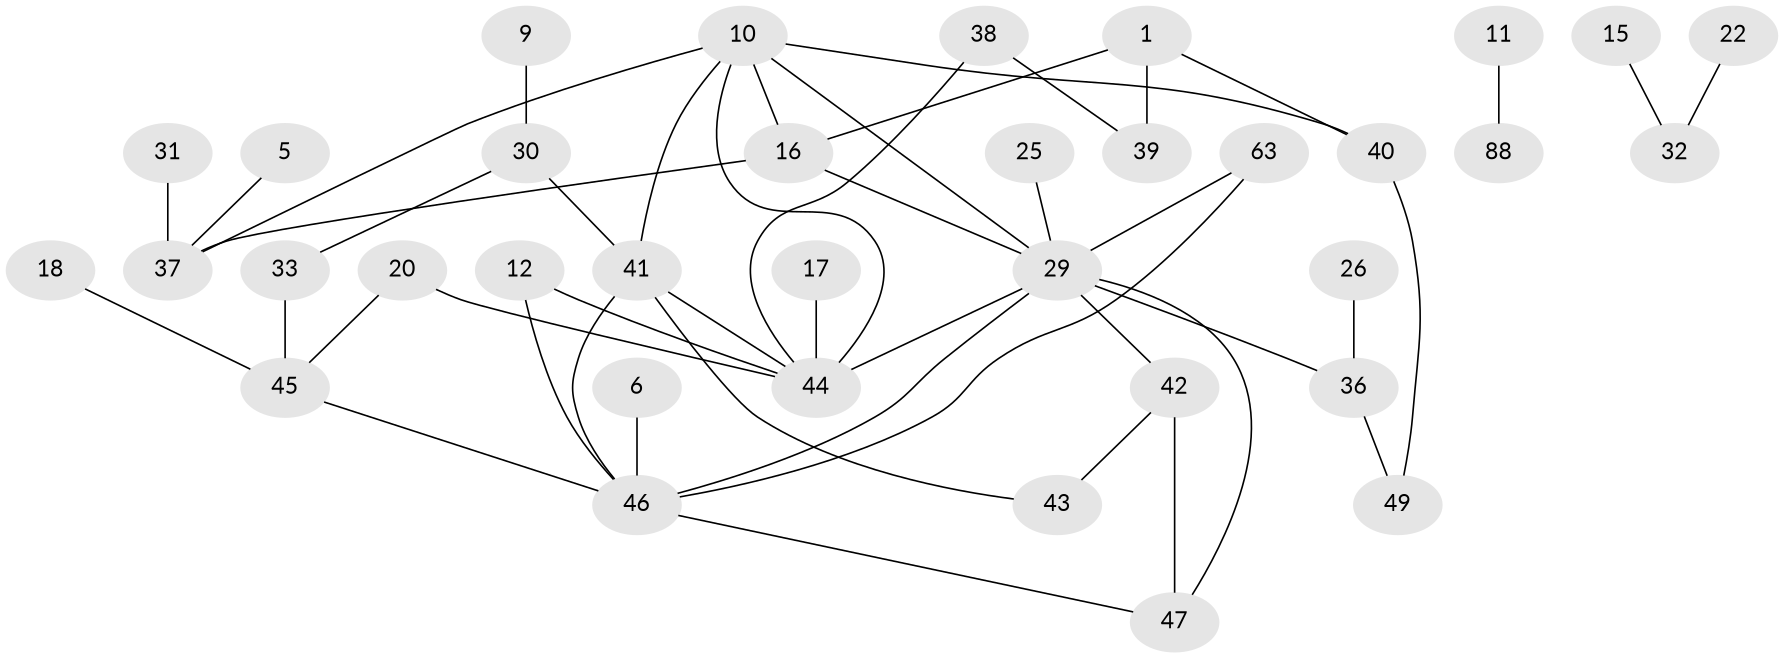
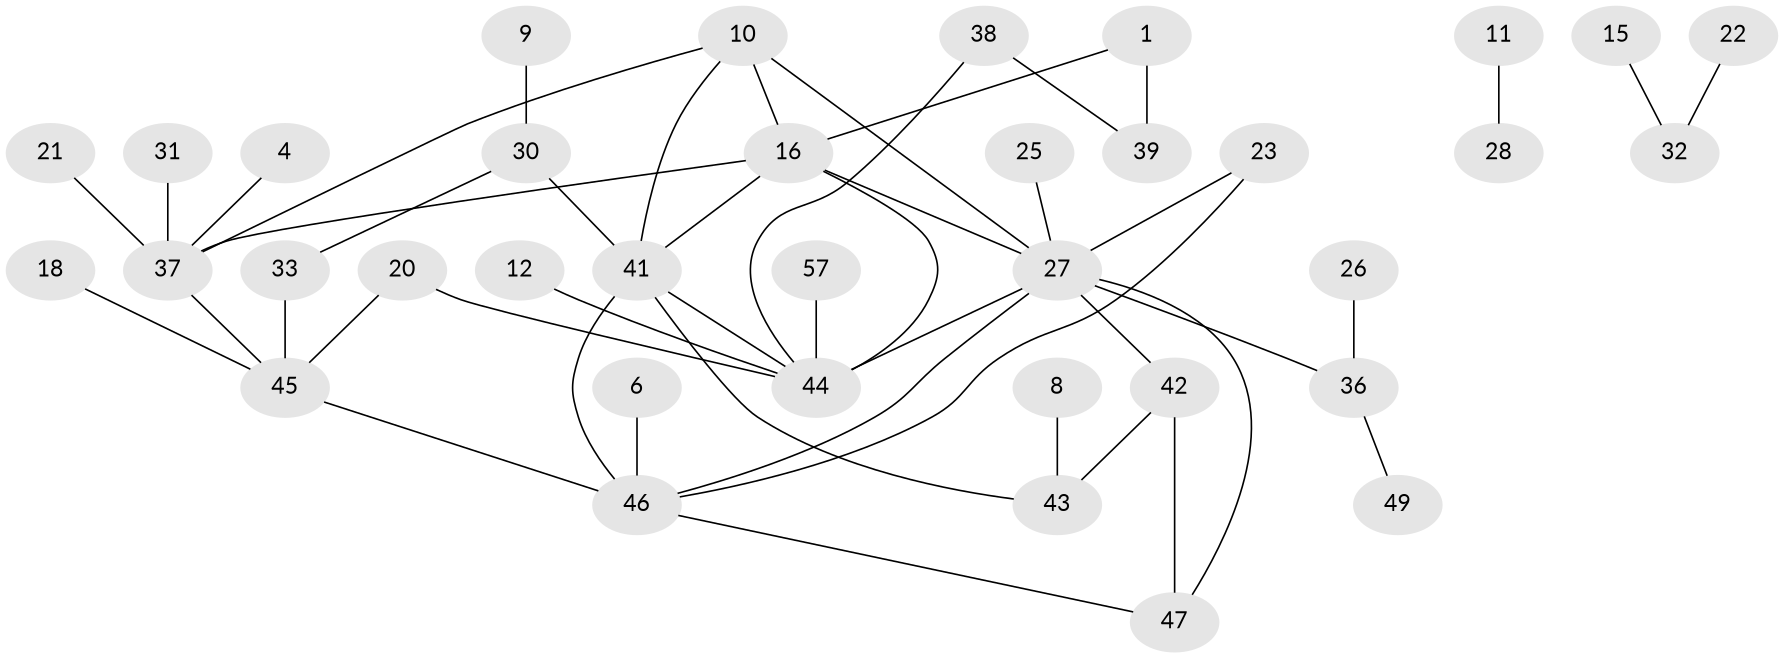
node "21": added
node "5": label "5" -> "4"
node "63": label "63" -> "23"
node "40": removed
node "88": label "88" -> "28"
edge "16" -- "41": added
edge "10" -- "44": now "16" -- "44"
node "17": label "17" -> "57"
node "29": label "29" -> "27"
edge "37" -- "45": added
node "8": added
edge "12" -- "46": removed
